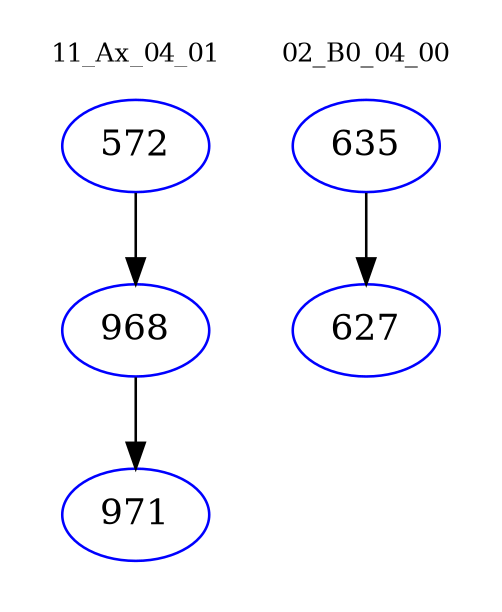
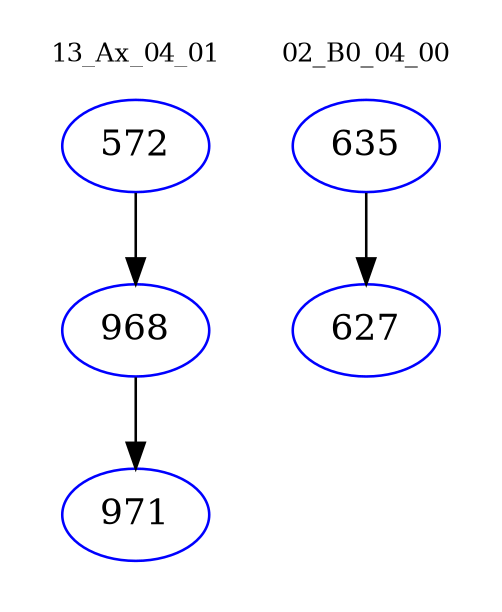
cluster "11_Ax_04_01": label "11_Ax_04_01" -> "13_Ax_04_01"
